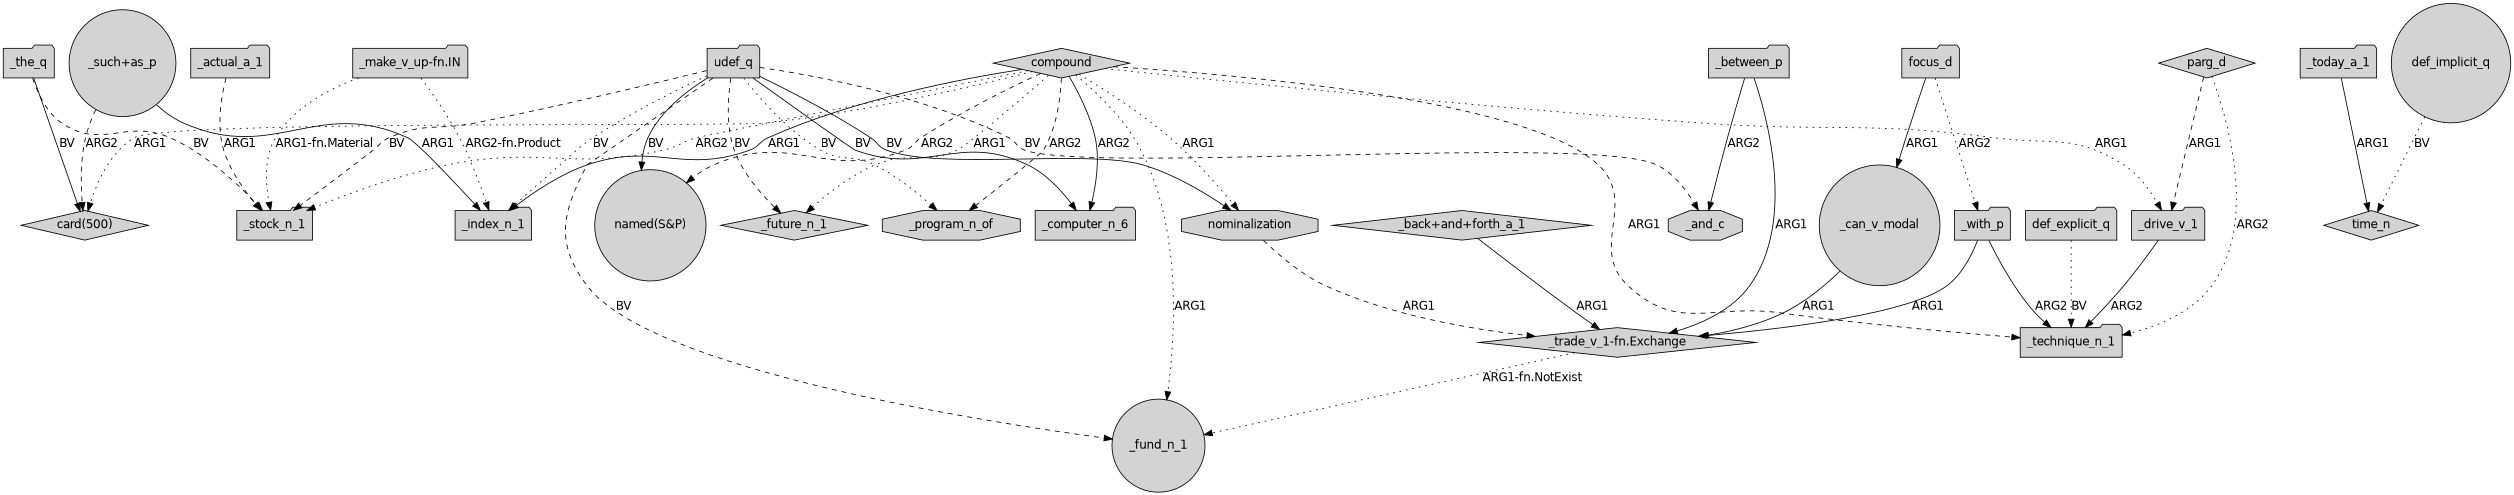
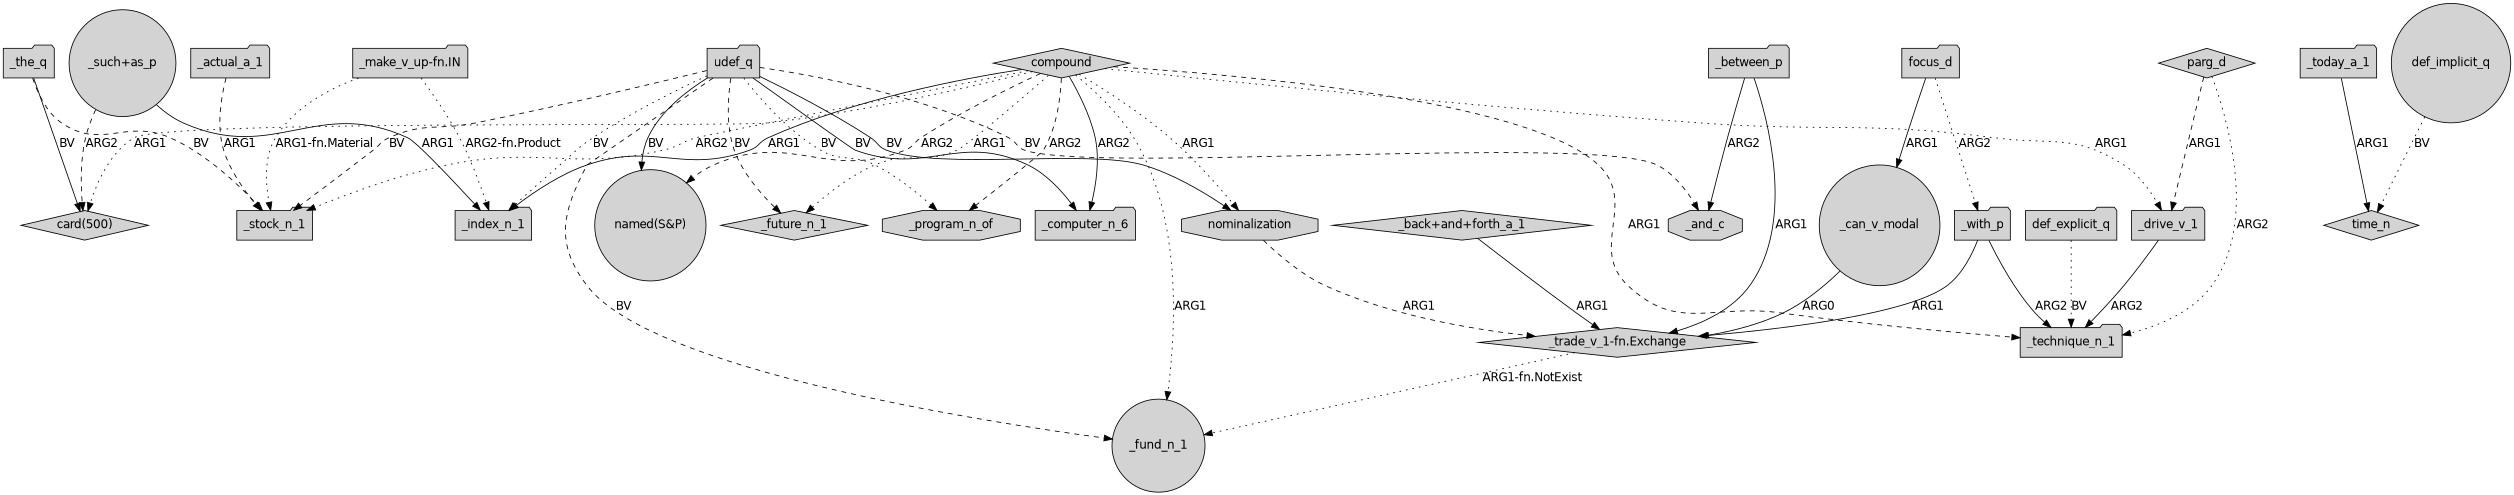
edge "_can_v_modal" -> "_trade_v_1-fn.Exchange": label "ARG1" -> "ARG0"
